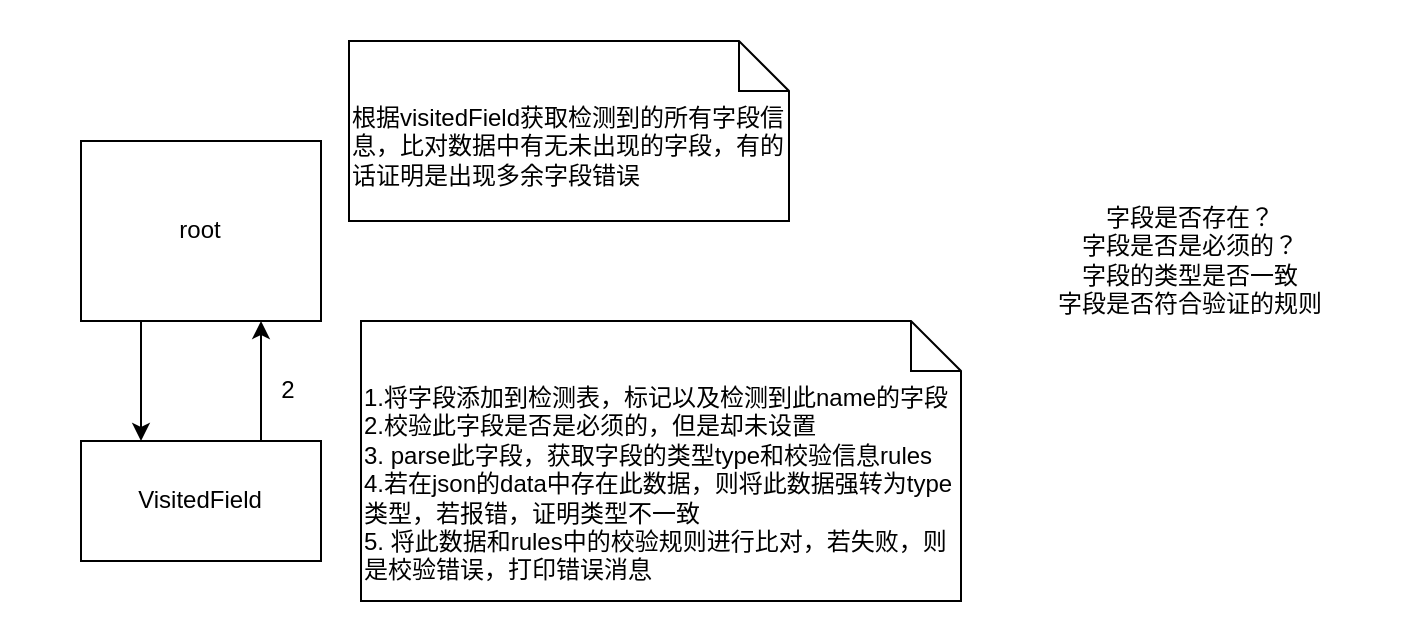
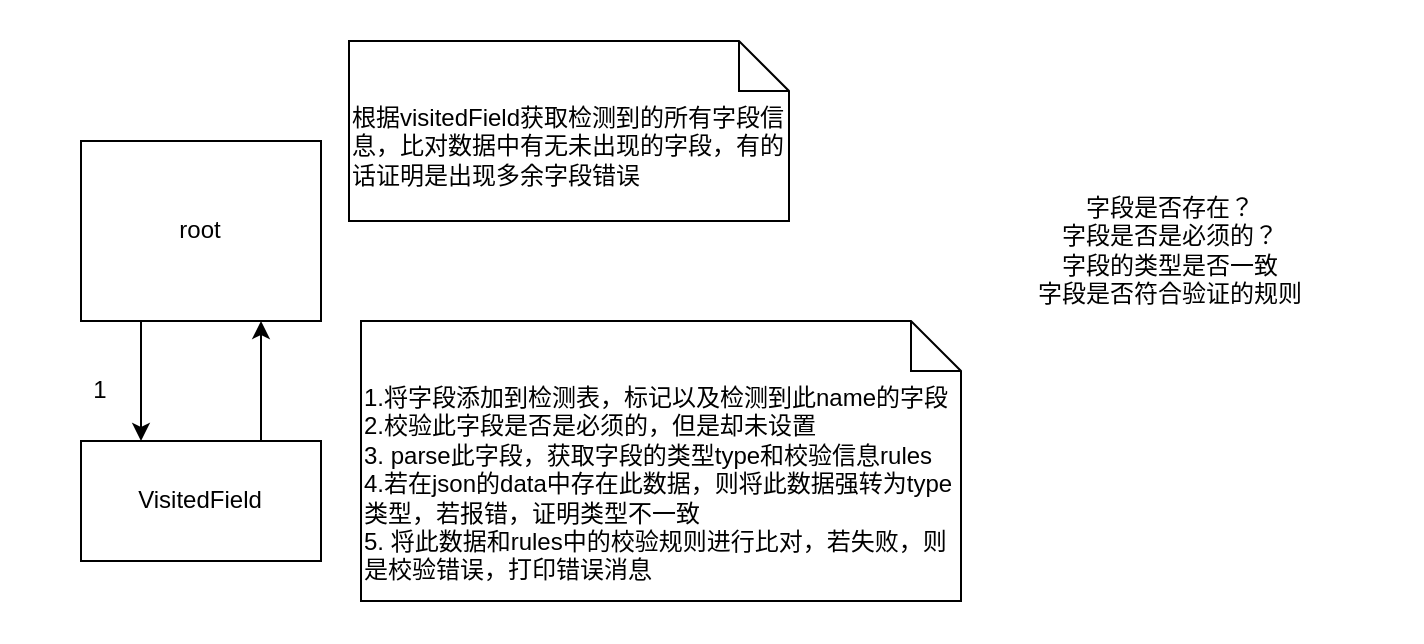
node "字段是否存在？ 字段是否是必须的？ 字段的类型是否一致 字段是否符合验证的规则": moved (1191, 261) -> (1171, 251)
node "1": added
node "2": removed
